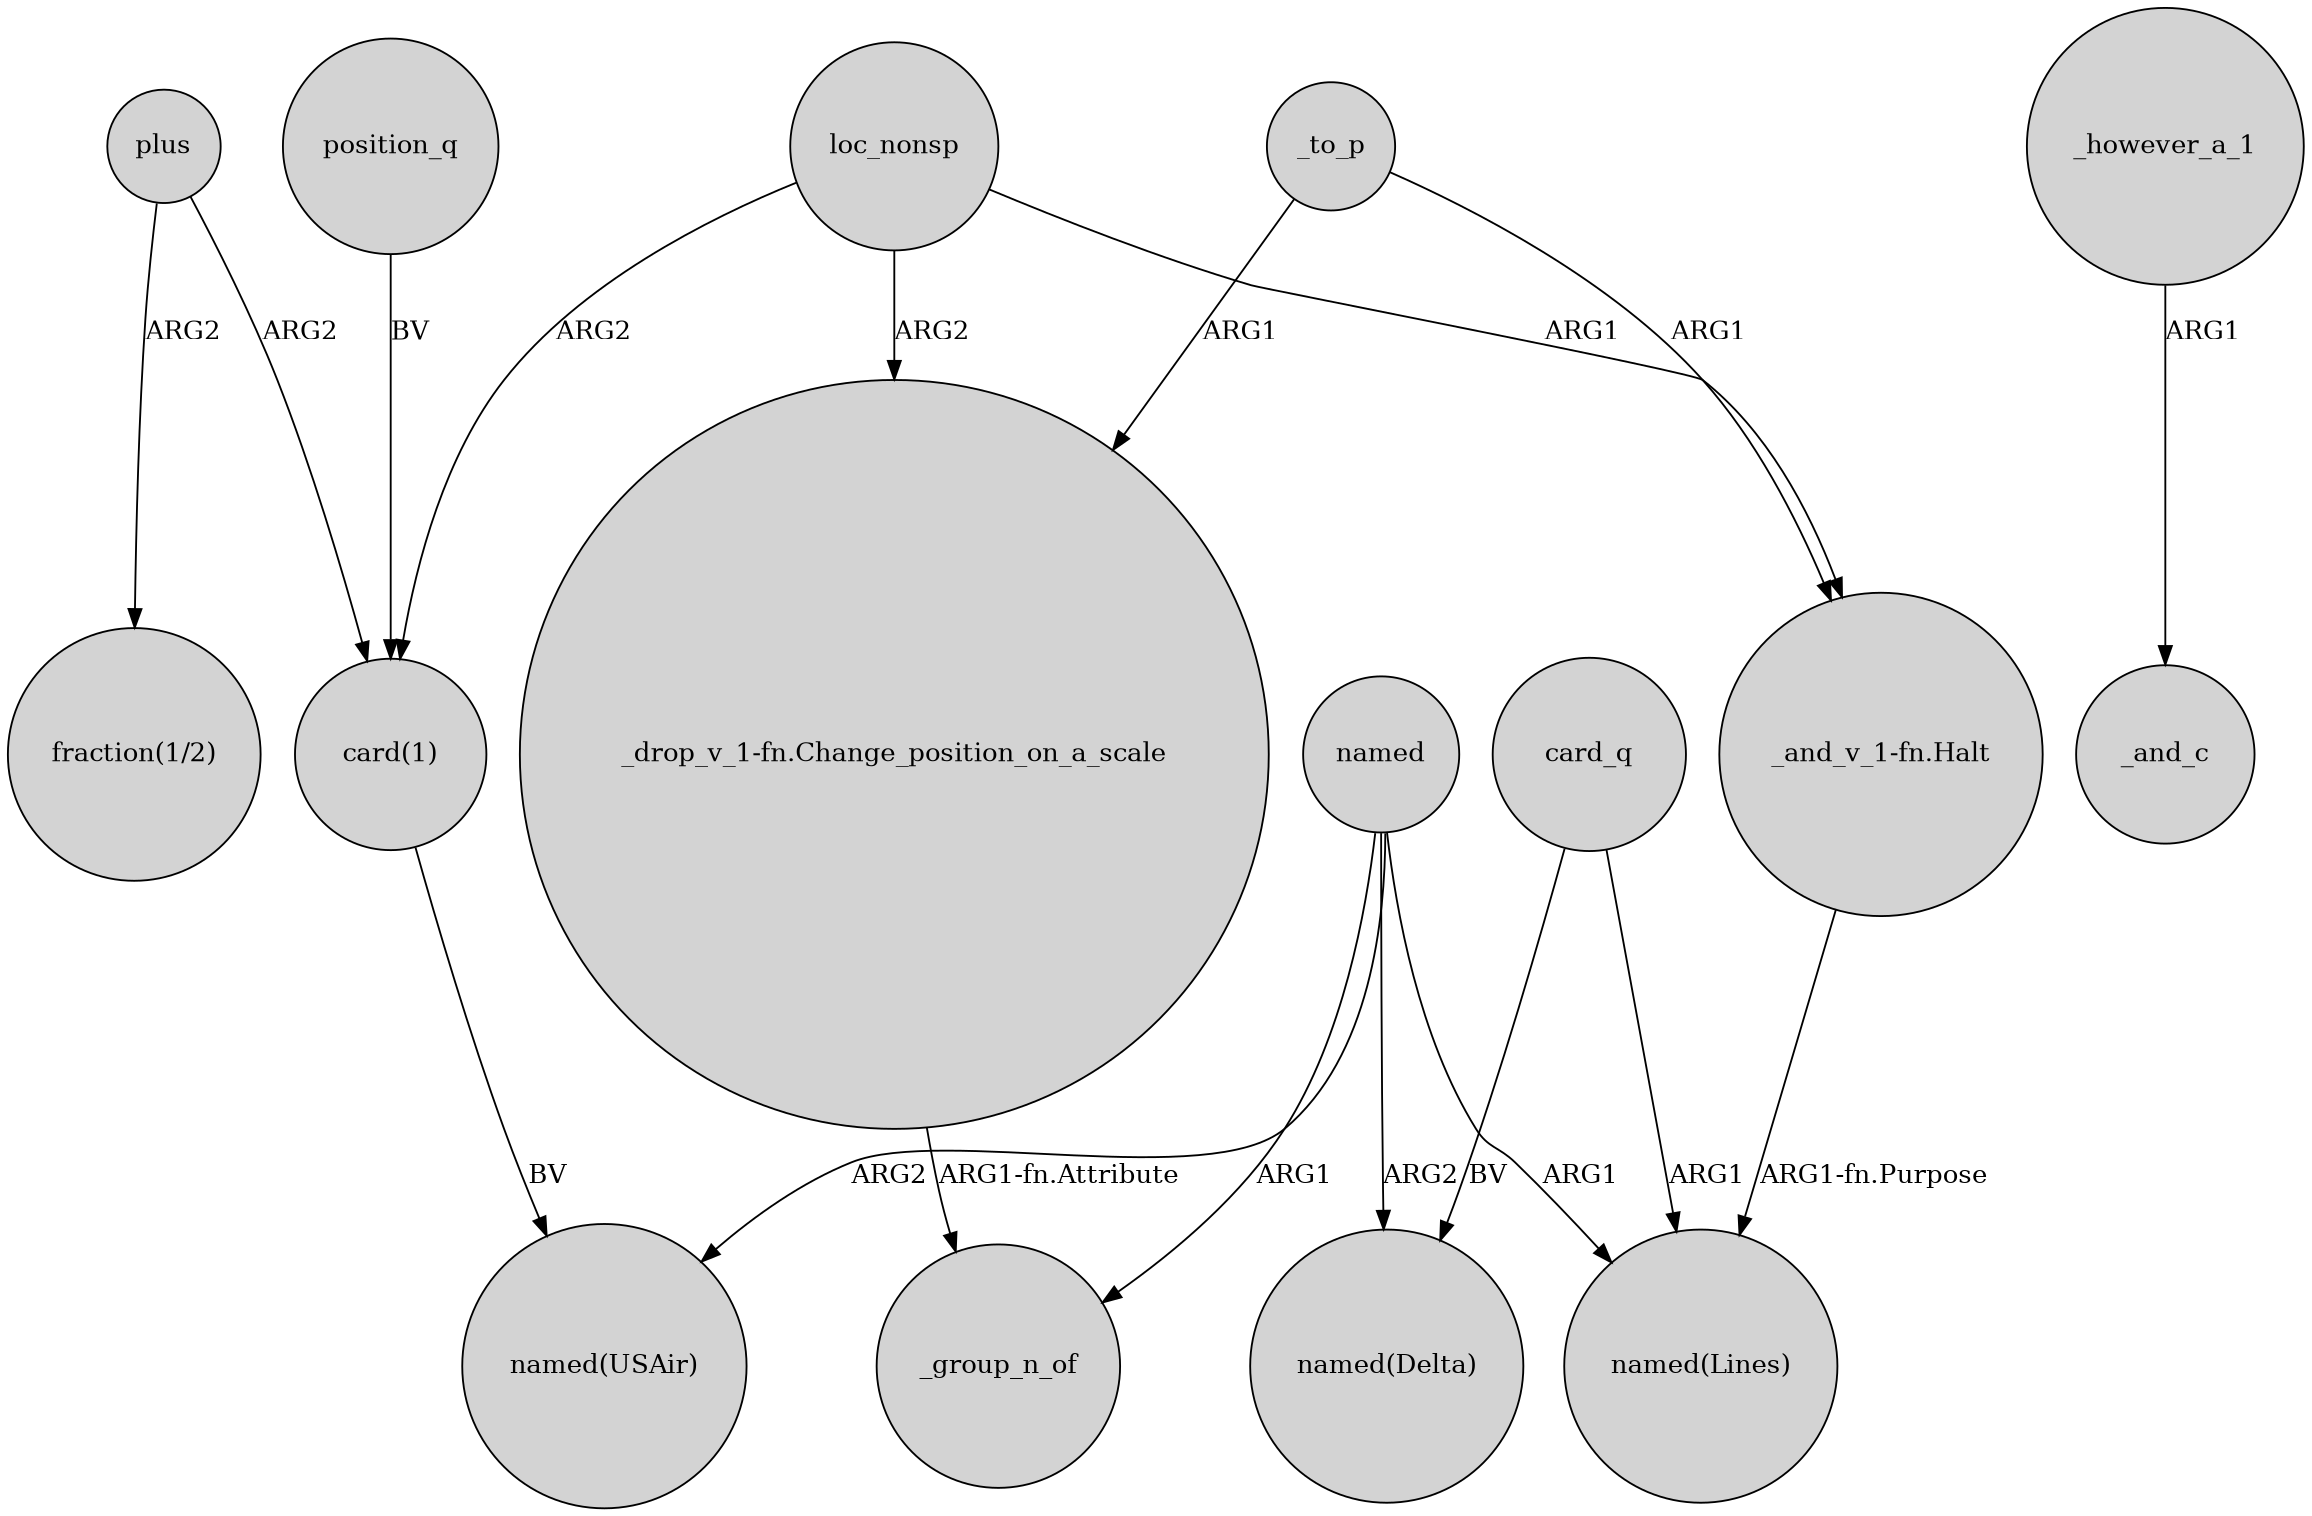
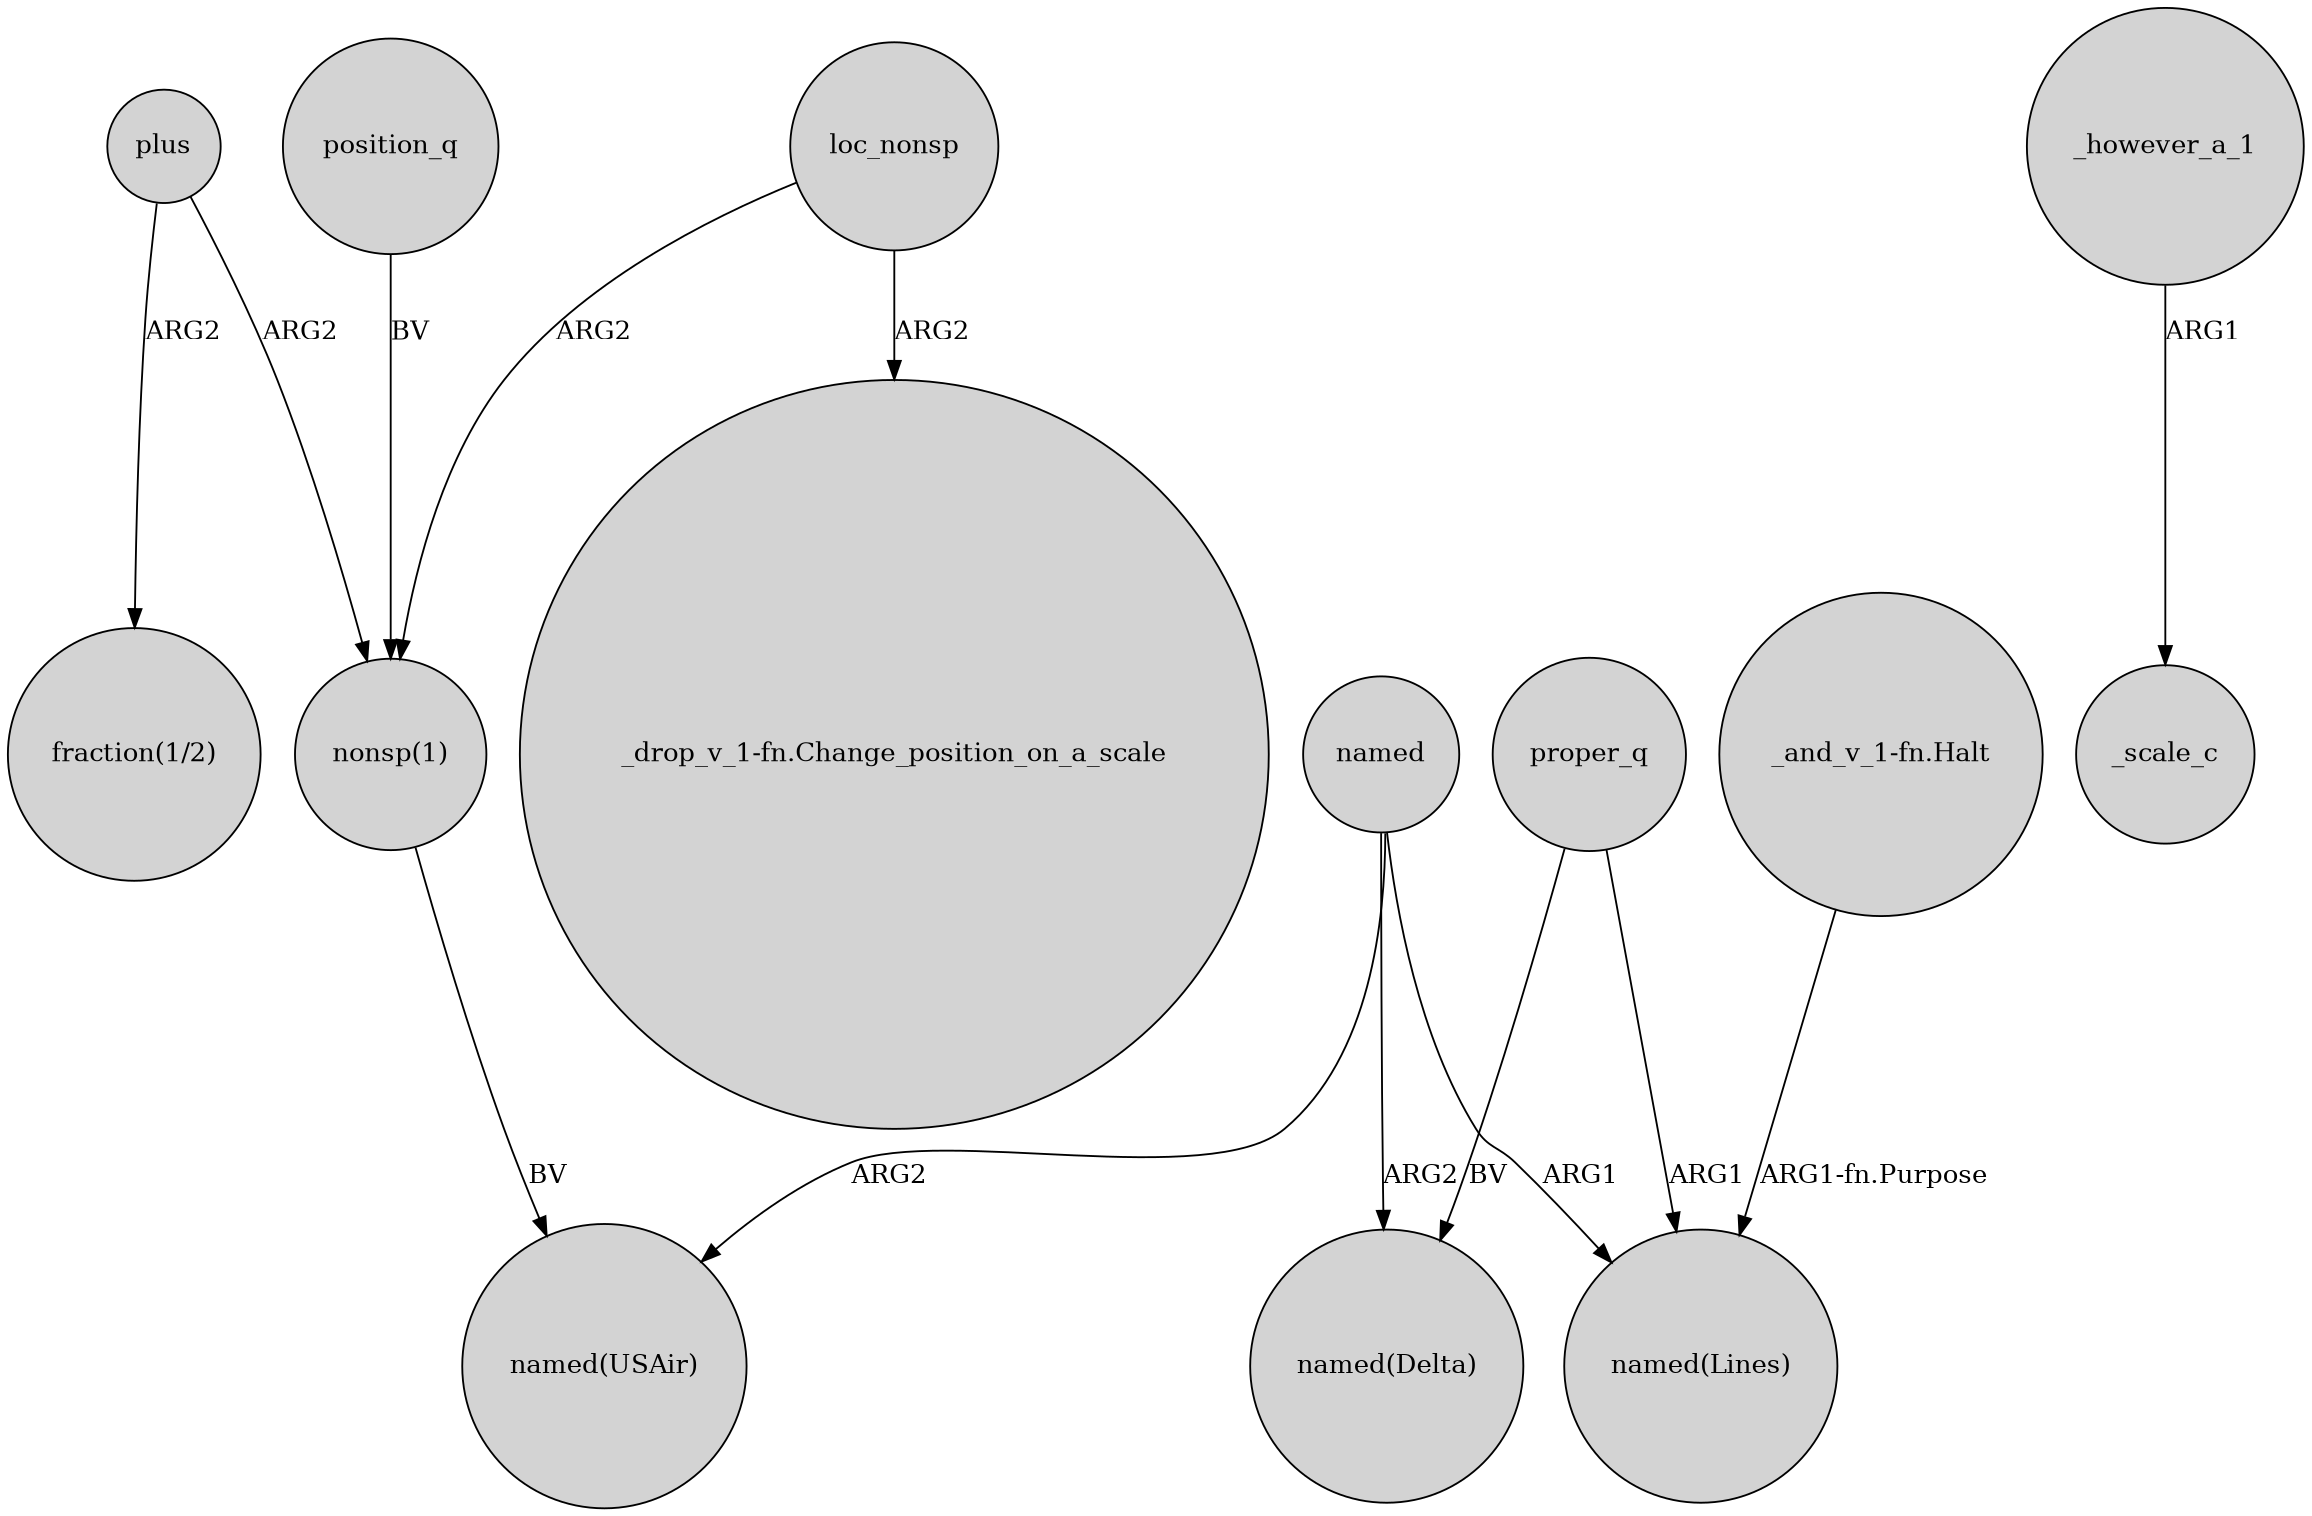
node "_to_p": removed
edge "loc_nonsp" -> "_and_v_1-fn.Halt": removed, label "ARG1"
node "card(1)": label "card(1)" -> "nonsp(1)"
node "card_q": label "card_q" -> "proper_q"
node "_and_c": label "_and_c" -> "_scale_c"
node "_group_n_of": removed
